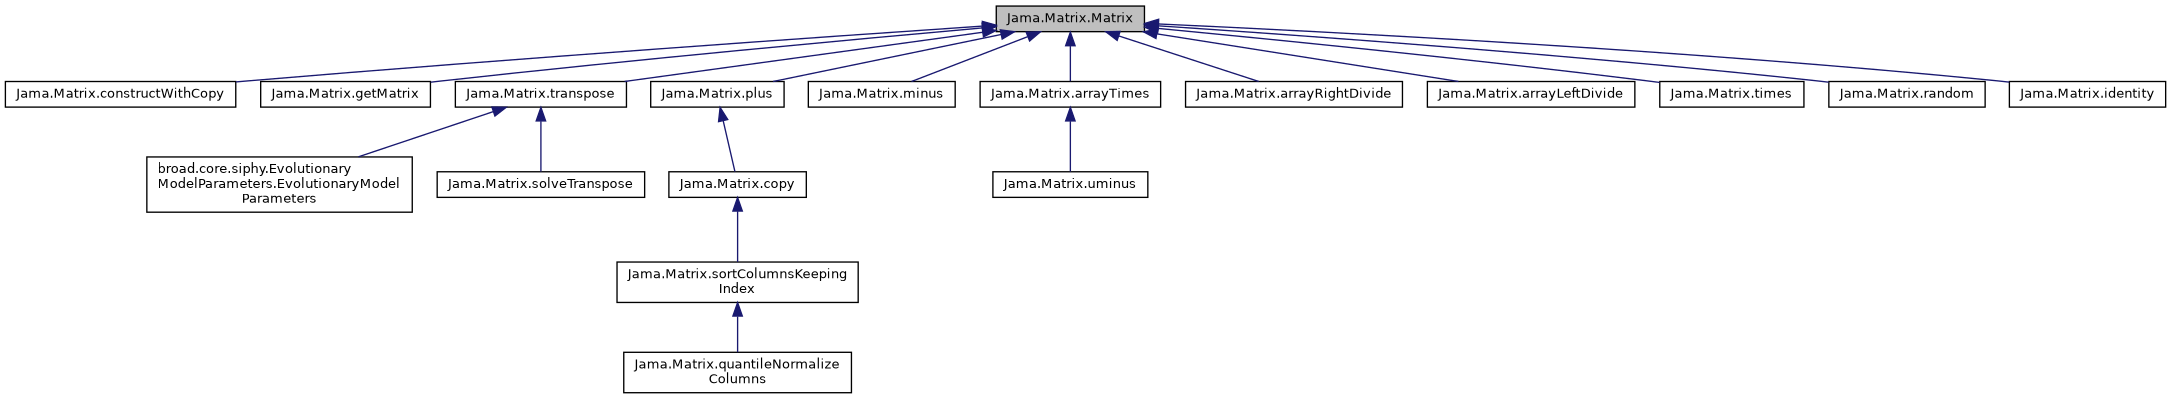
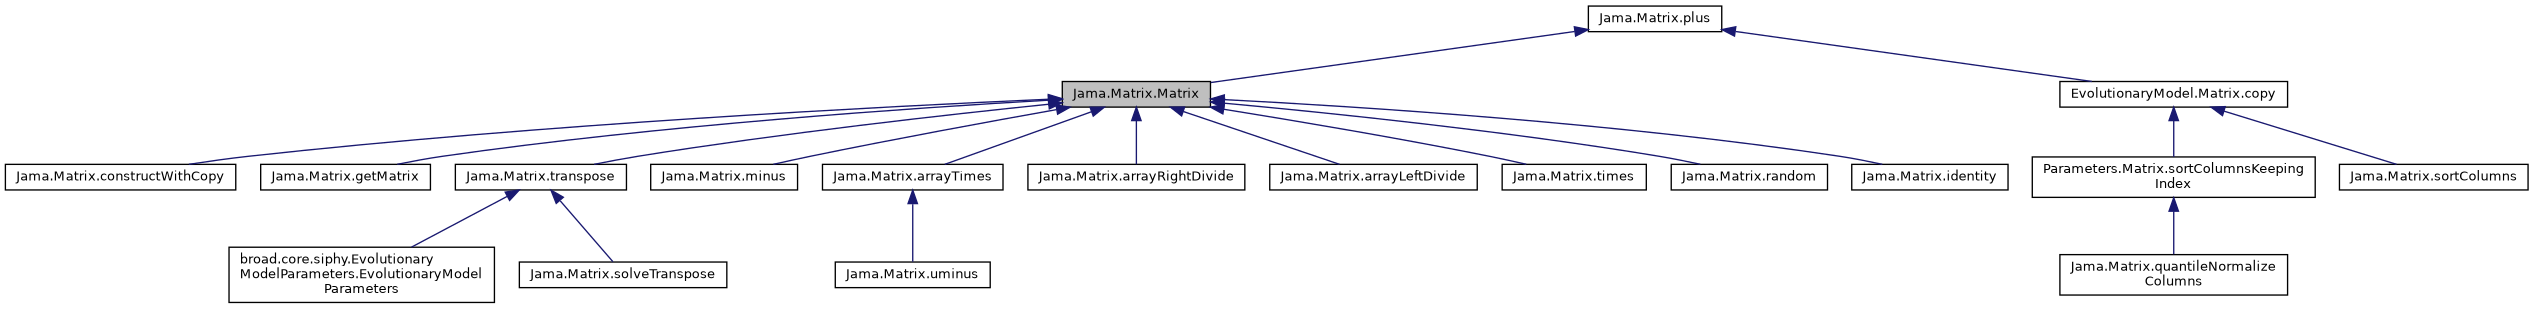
edge "Jama.Matrix.plus" -> "Jama.Matrix.Matrix": reversed
node "Jama.Matrix.sortColumns": added
node "Jama.Matrix.copy": label "Jama.Matrix.copy" -> "EvolutionaryModel.Matrix.copy"
node "Jama.Matrix.sortColumnsKeeping Index": label "Jama.Matrix.sortColumnsKeeping Index" -> "Parameters.Matrix.sortColumnsKeeping Index"
